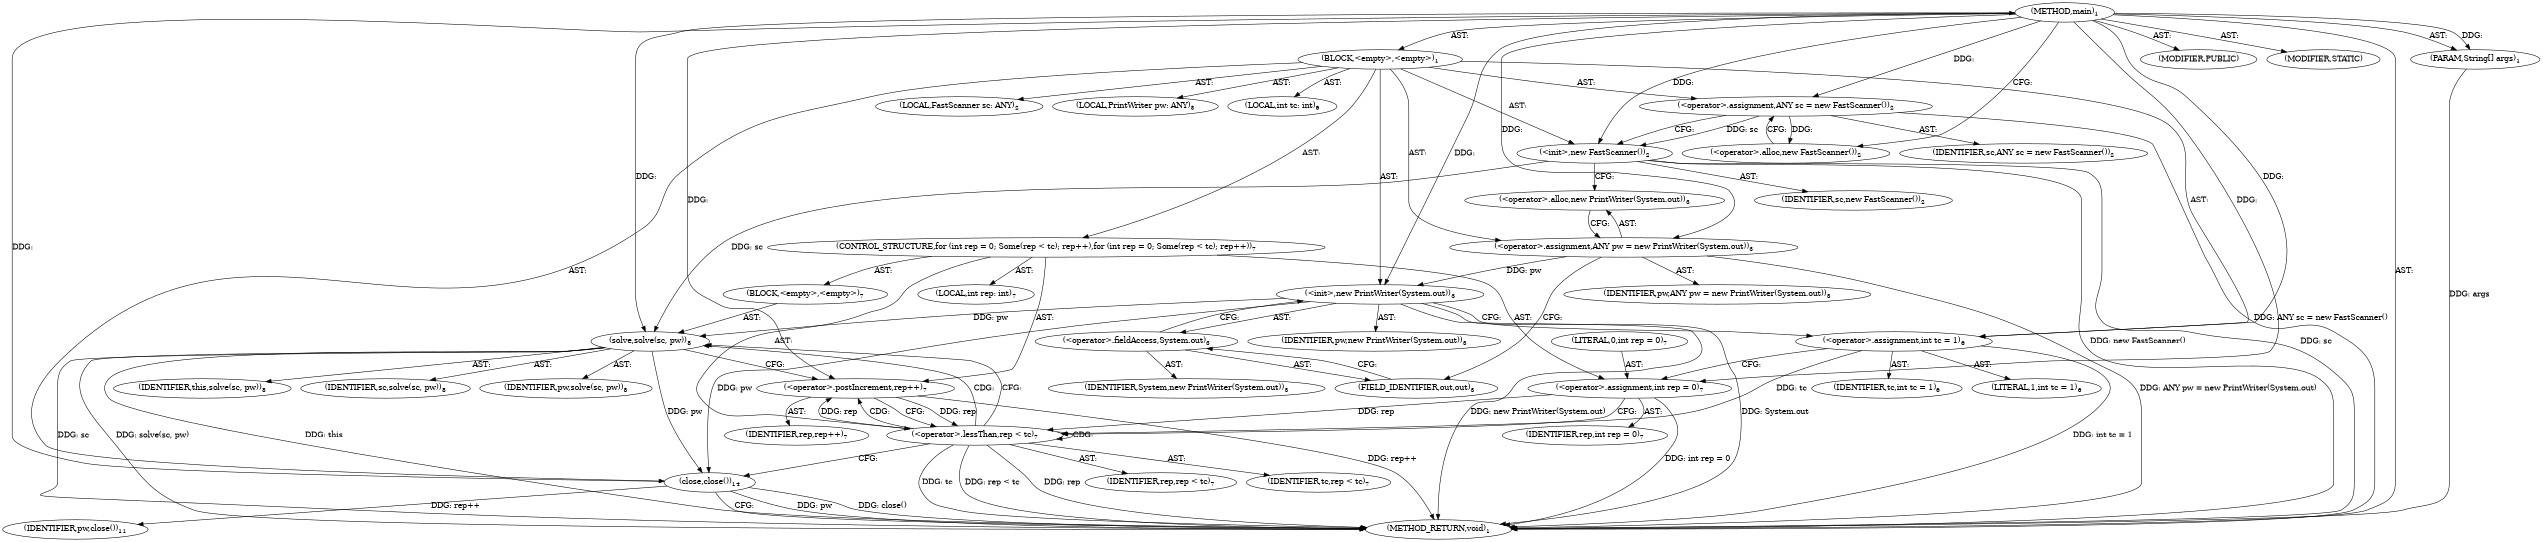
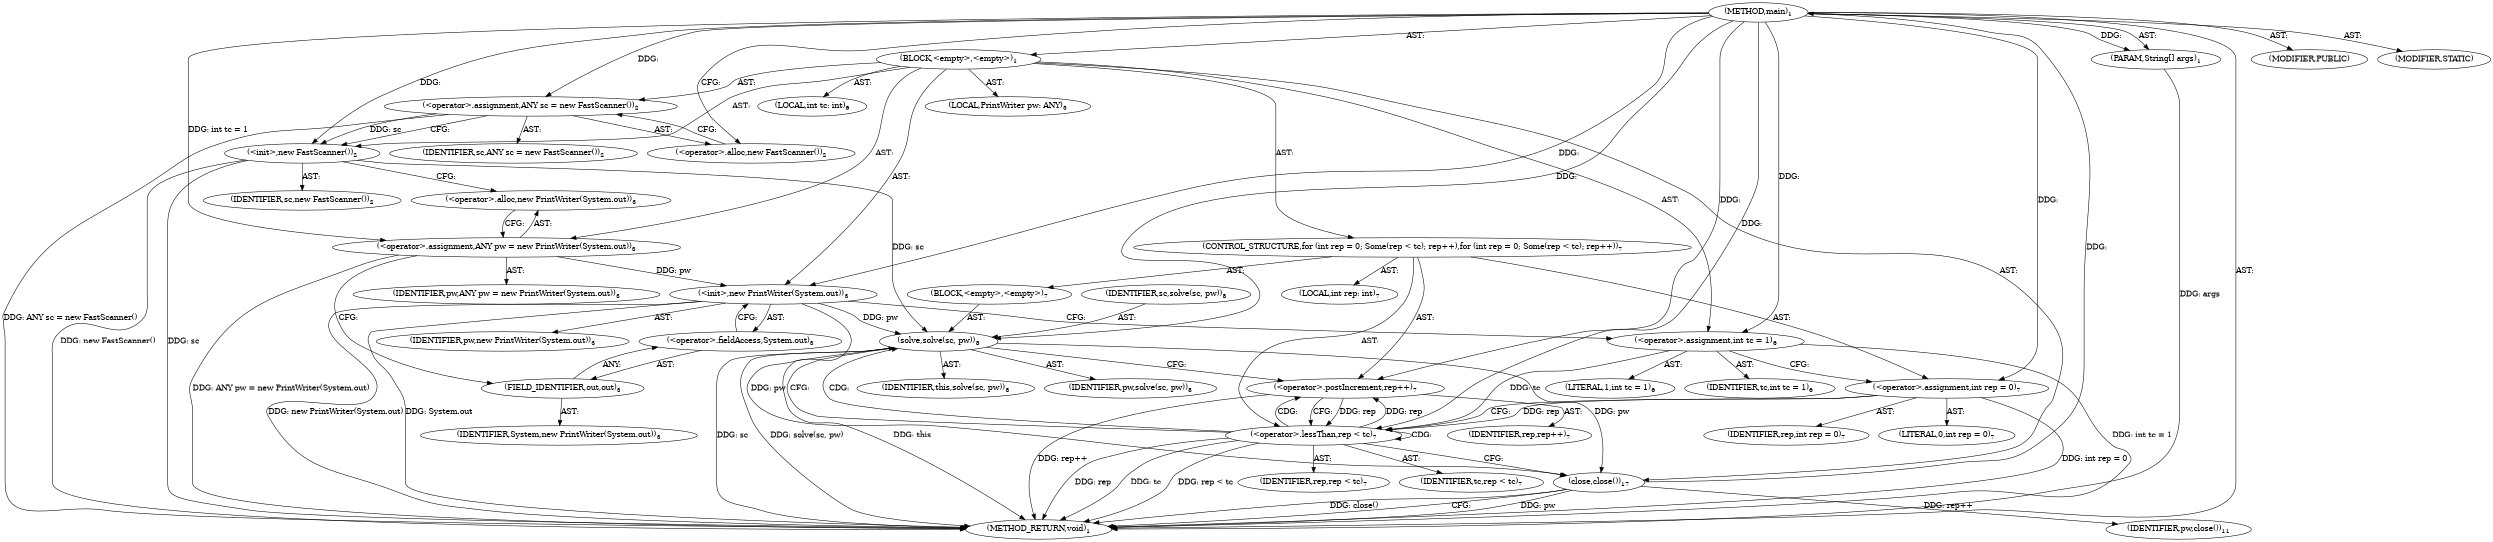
node "(LOCAL,FastScanner sc: ANY)": removed
edge "(METHOD,main)" -> "(<operator>.assignment,ANY pw = new PrintWriter(System.out))": label "DDG: " -> "DDG: int tc = 1"
edge "(<operator>.assignment,ANY sc = new FastScanner())" -> "(<operator>.alloc,new FastScanner())": label "DDG: " -> "AST: "
edge "(METHOD,main)" -> "(<operator>.lessThan,rep < tc)": added, label "DDG:"
edge "(LITERAL,0,int rep = 0)" -> "(<operator>.assignment,int rep = 0)": reversed
edge "(<operator>.fieldAccess,System.out)" -> "(IDENTIFIER,System,new PrintWriter(System.out))": now "(FIELD_IDENTIFIER,out,out)" -> "(IDENTIFIER,System,new PrintWriter(System.out))"
edge "(solve,solve(sc, pw))" -> "(IDENTIFIER,sc,solve(sc, pw))": reversed
edge "(FIELD_IDENTIFIER,out,out)" -> "(<operator>.fieldAccess,System.out)": label "CFG: " -> "ANY: "
node "(close,close())": text "14" -> "17"
